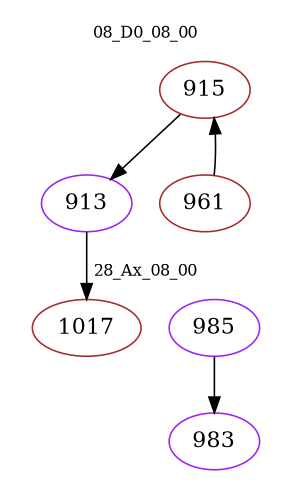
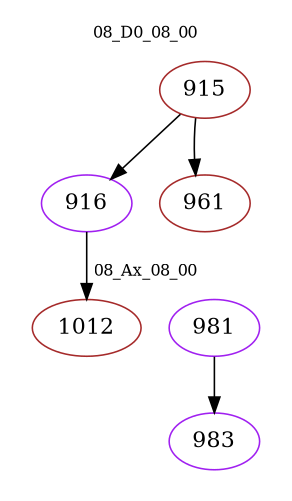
edge "961" -> "915": reversed
node "913": label "913" -> "916"
cluster "28_Ax_08_00": label "28_Ax_08_00" -> "08_Ax_08_00"
node "1017": label "1017" -> "1012"
node "985": label "985" -> "981"
